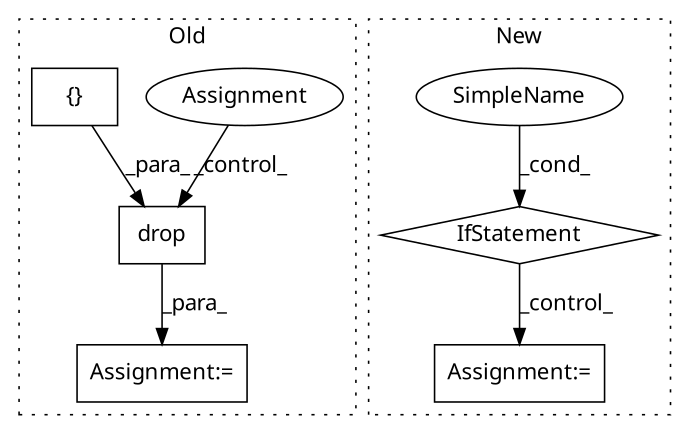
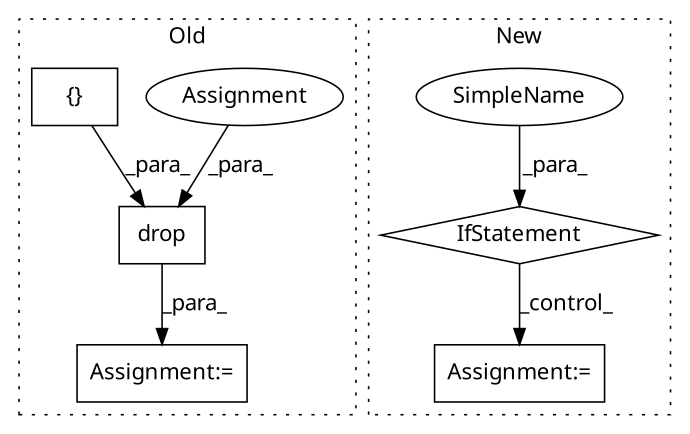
edge "Assignment" -> "drop": label "_control_" -> "_para_"
edge "SimpleName" -> "IfStatement": label "_cond_" -> "_para_"
